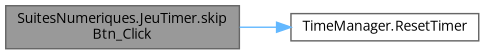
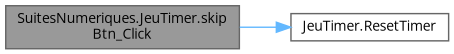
node "TimeManager.ResetTimer": label "TimeManager.ResetTimer" -> "JeuTimer.ResetTimer"
